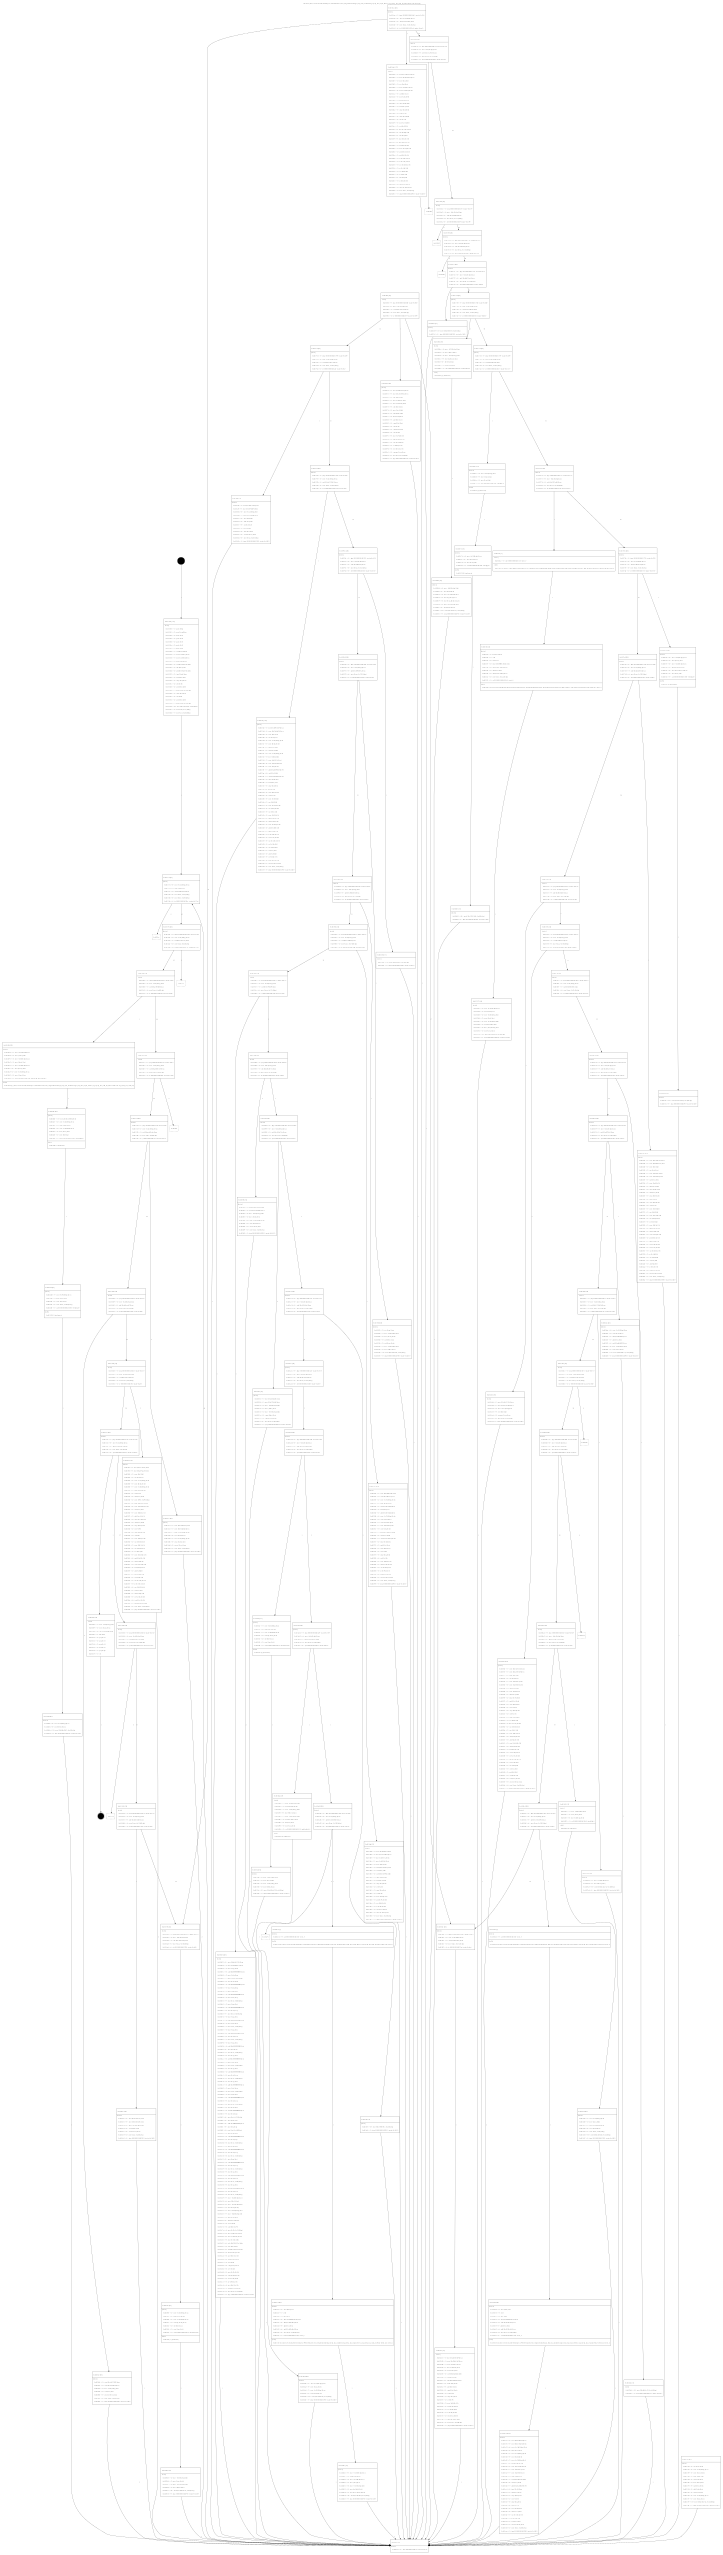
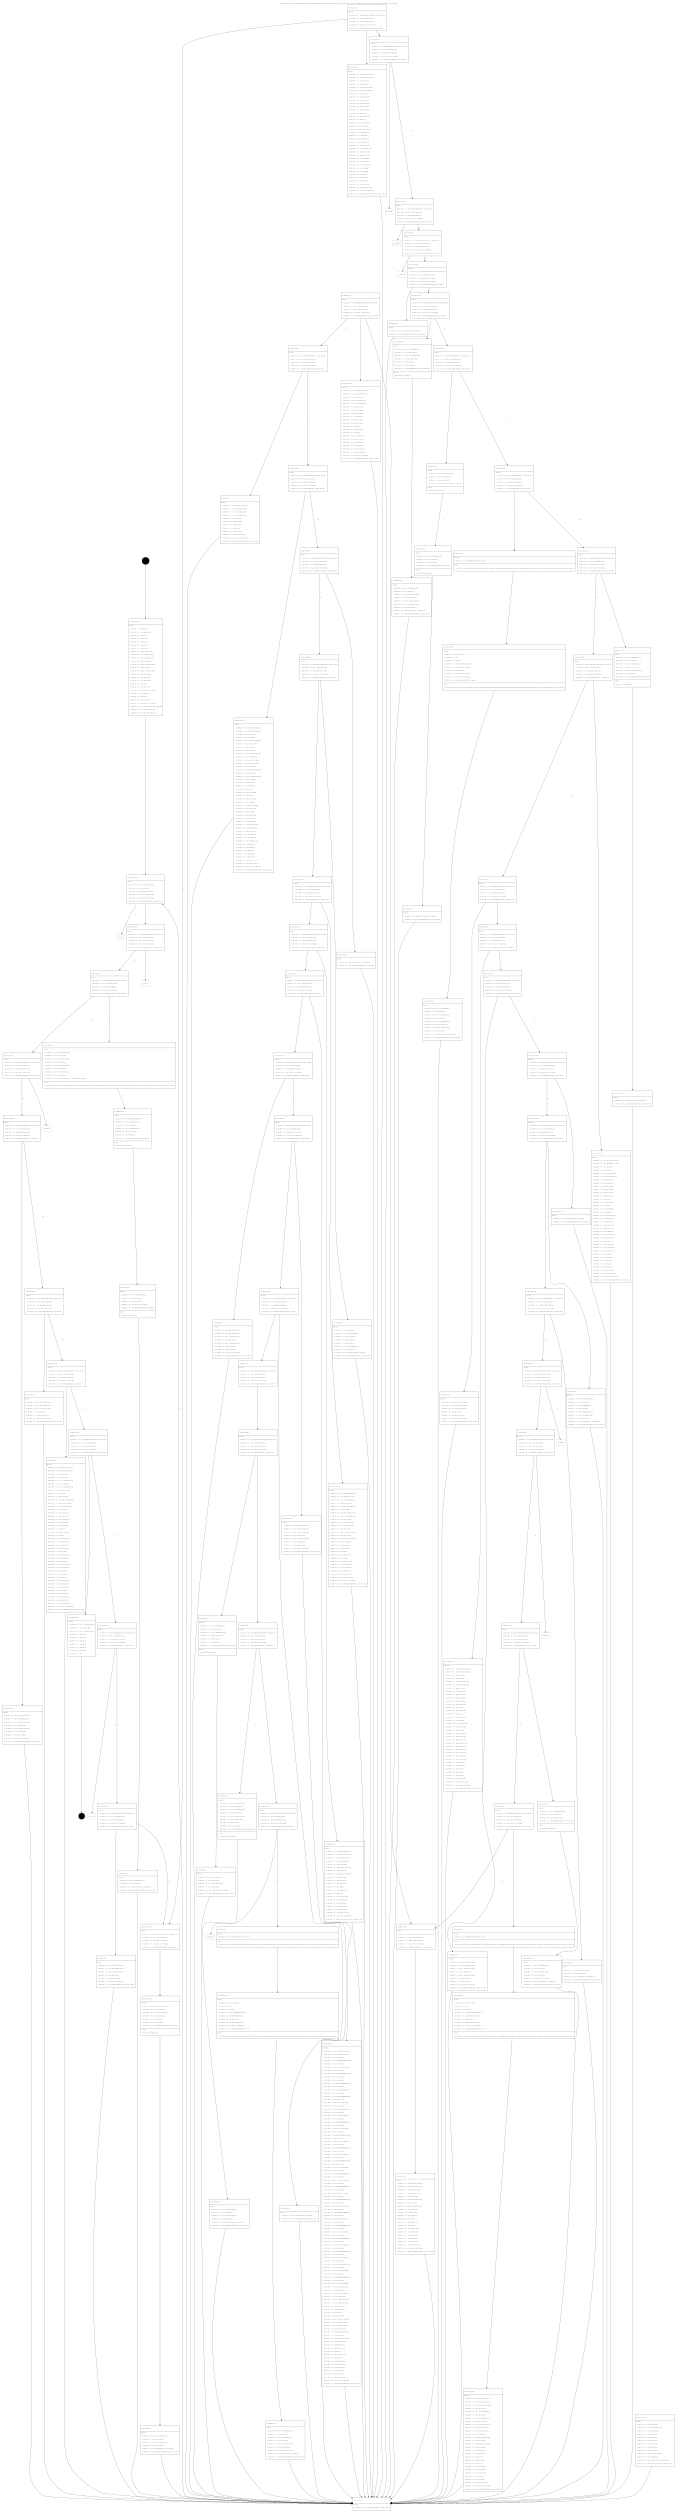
node "0x402509 [39]": added
